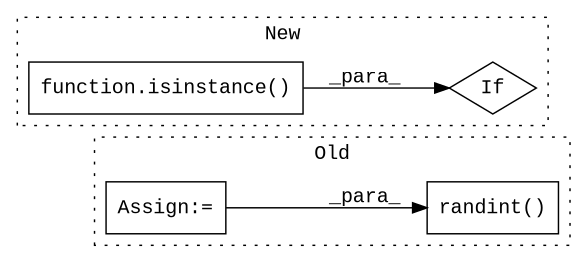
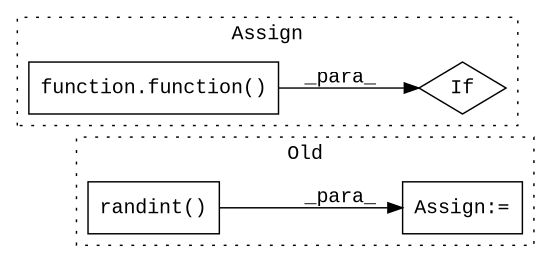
cluster "New": label "New" -> "Assign"
node "function.isinstance()": label "function.isinstance()" -> "function.function()"
edge "Assign:=" -> "randint()": reversed
